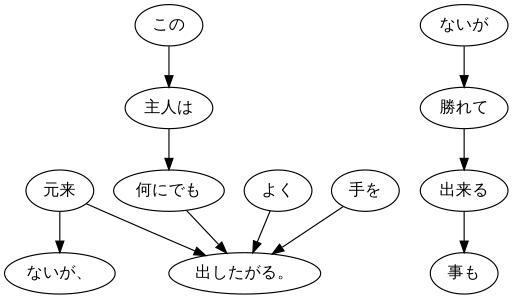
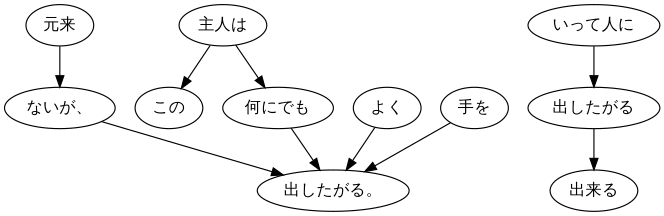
node "ないが": label "ないが" -> "いって人に"
edge "この" -> "主人は": reversed
node "勝れて": label "勝れて" -> "出したがる"
edge "元来" -> "出したがる。": now "ないが、" -> "出したがる。"
node "事も": removed
